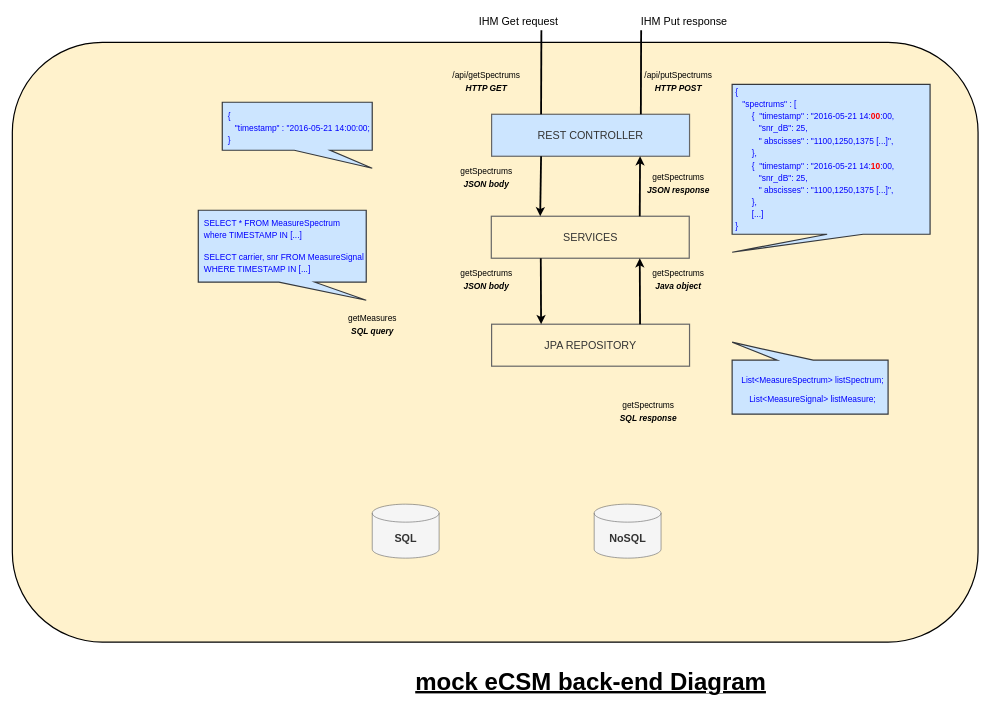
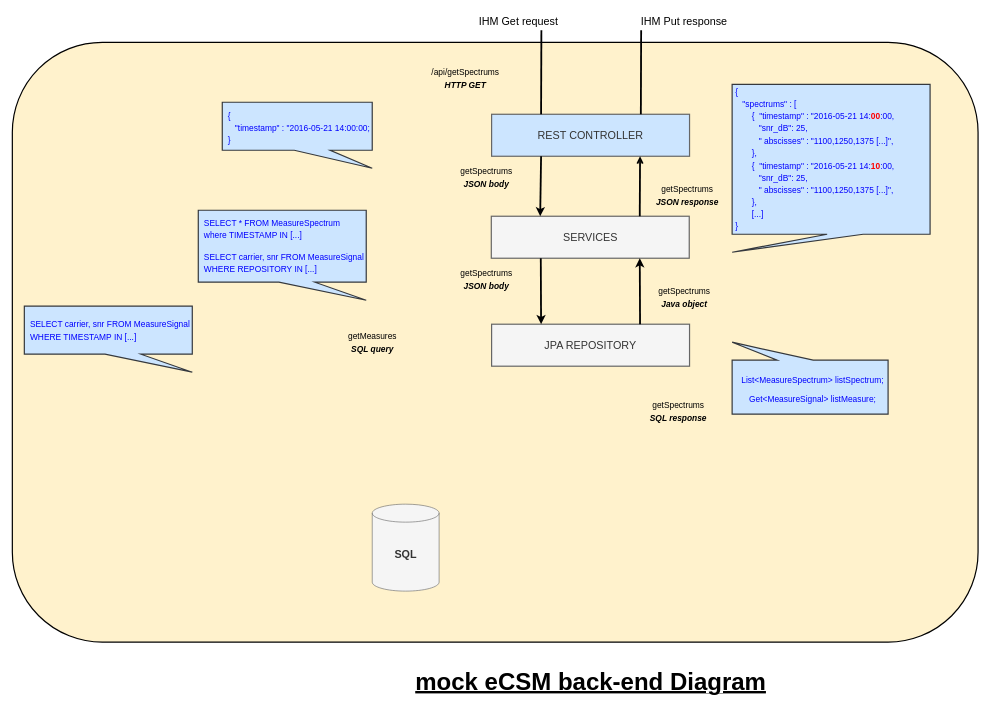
node "/api/getSpectrums HTTP GET": moved (486, 81) -> (465, 78)
node "/api/putSpectrums HTTP POST": removed
edge "SERVICES" -> "REST CONTROLLER": arrowhead classic -> open
node "getSpectrums JSON response": moved (678, 183) -> (687, 195)
node "SERVICES": fillcolor #fff2cc -> #f5f5f5
node "SELECT * FROM MeasureSpectrum where TIMESTAMP IN [...] SELECT carrier, snr FROM MeasureSignal WHERE TIMESTAMP IN [...]": label "SELECT * FROM MeasureSpectrum where TIMESTAMP IN [...] SELECT carrier, snr FROM MeasureSignal WHERE TIMESTAMP IN [...]" -> "SELECT * FROM MeasureSpectrum where TIMESTAMP IN [...] SELECT carrier, snr FROM MeasureSignal WHERE REPOSITORY IN [...]"
node "getSpectrums Java object": moved (678, 279) -> (684, 297)
node "getMeasures SQL query": moved (372, 324) -> (372, 342)
node "SELECT carrier, snr FROM MeasureSignal WHERE TIMESTAMP IN [...]": added
node "JPA REPOSITORY": fillcolor #fff2cc -> #f5f5f5
node "List<MeasureSpectrum> listSpectrum; List<MeasureSignal> listMeasure;": label "List<MeasureSpectrum> listSpectrum; List<MeasureSignal> listMeasure;" -> "List<MeasureSpectrum> listSpectrum; Get<MeasureSignal> listMeasure;"
node "getSpectrums SQL response": moved (648, 411) -> (678, 411)
node "SQL": size 67x54 -> 67x87
node "NoSQL": removed
